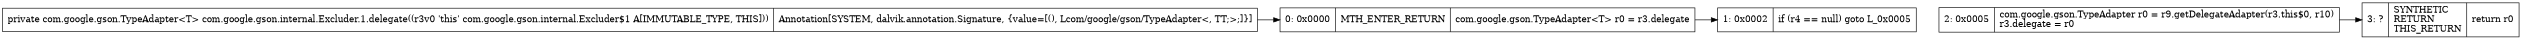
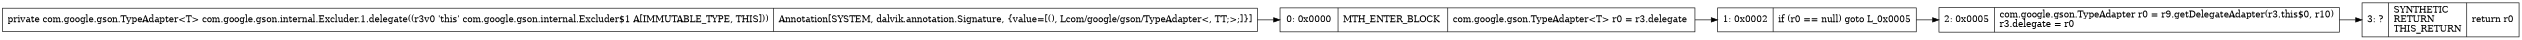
node "0: 0x0000": text "MTH_ENTER_RETURN" -> "MTH_ENTER_BLOCK"
node "1: 0x0002": text "if (r4 == null) goto L_0x0005" -> "if (r0 == null) goto L_0x0005"
edge "1: 0x0002" -> "2: 0x0005": added
